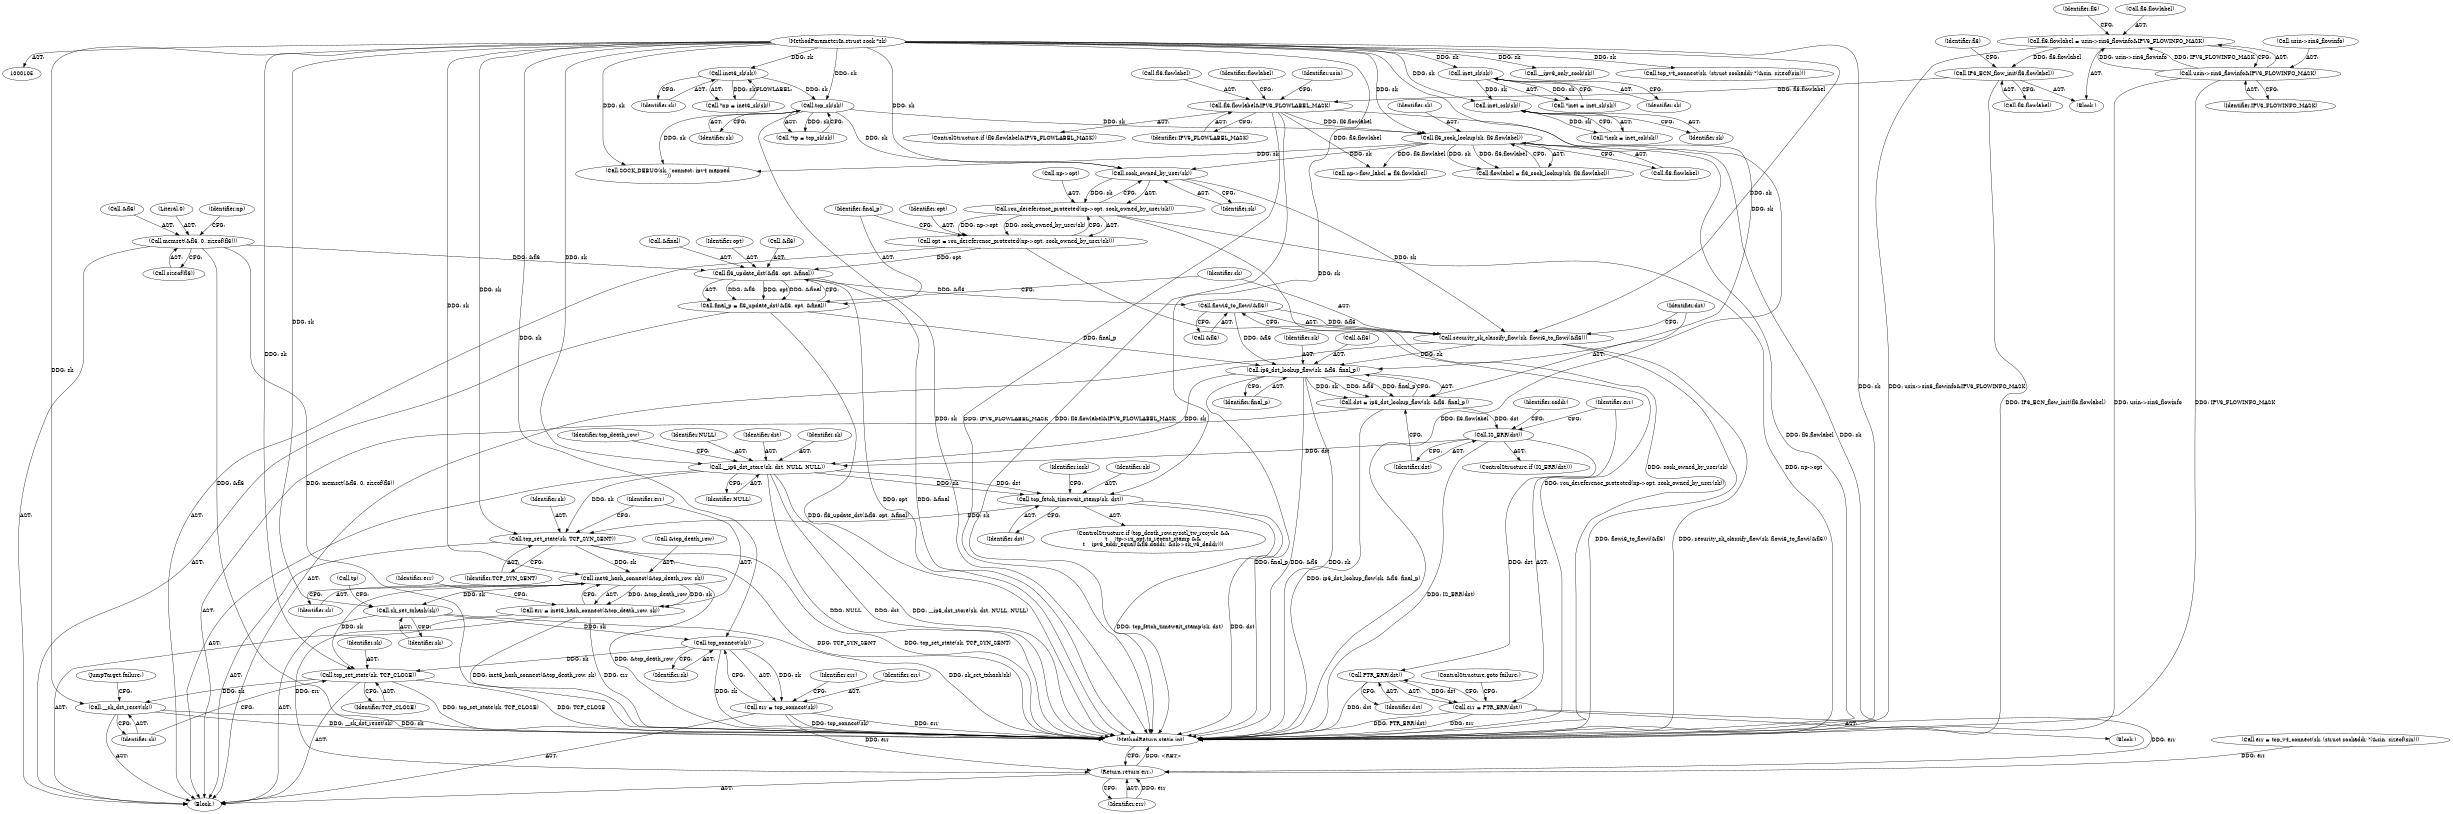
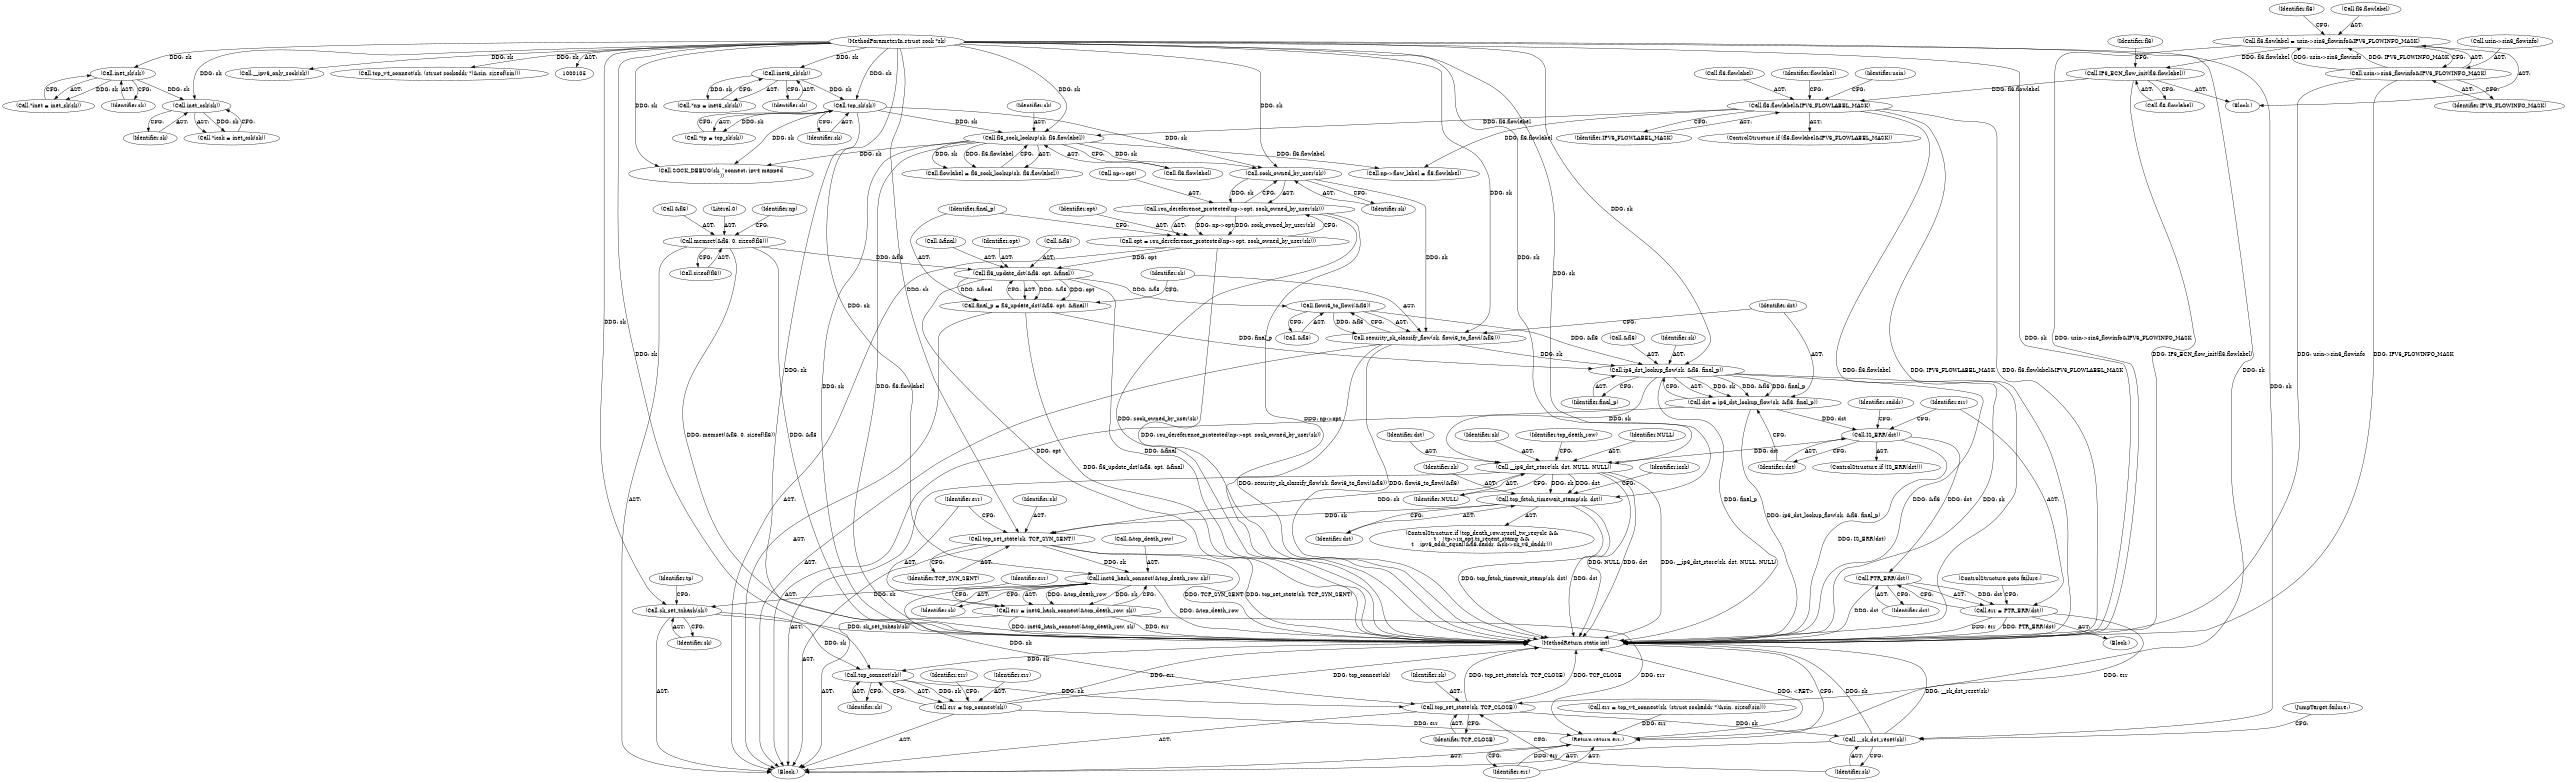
edge "(Call,*np = inet6_sk(sk))" -> "(Call,inet6_sk(sk))": label "FLOWLABEL: " -> "CFG: "
node "(Call,tp)": label "(Call,tp)" -> "(Identifier,tp)"
edge "(Call,tcp_connect(sk))" -> "(MethodReturn,static int)": reversed
